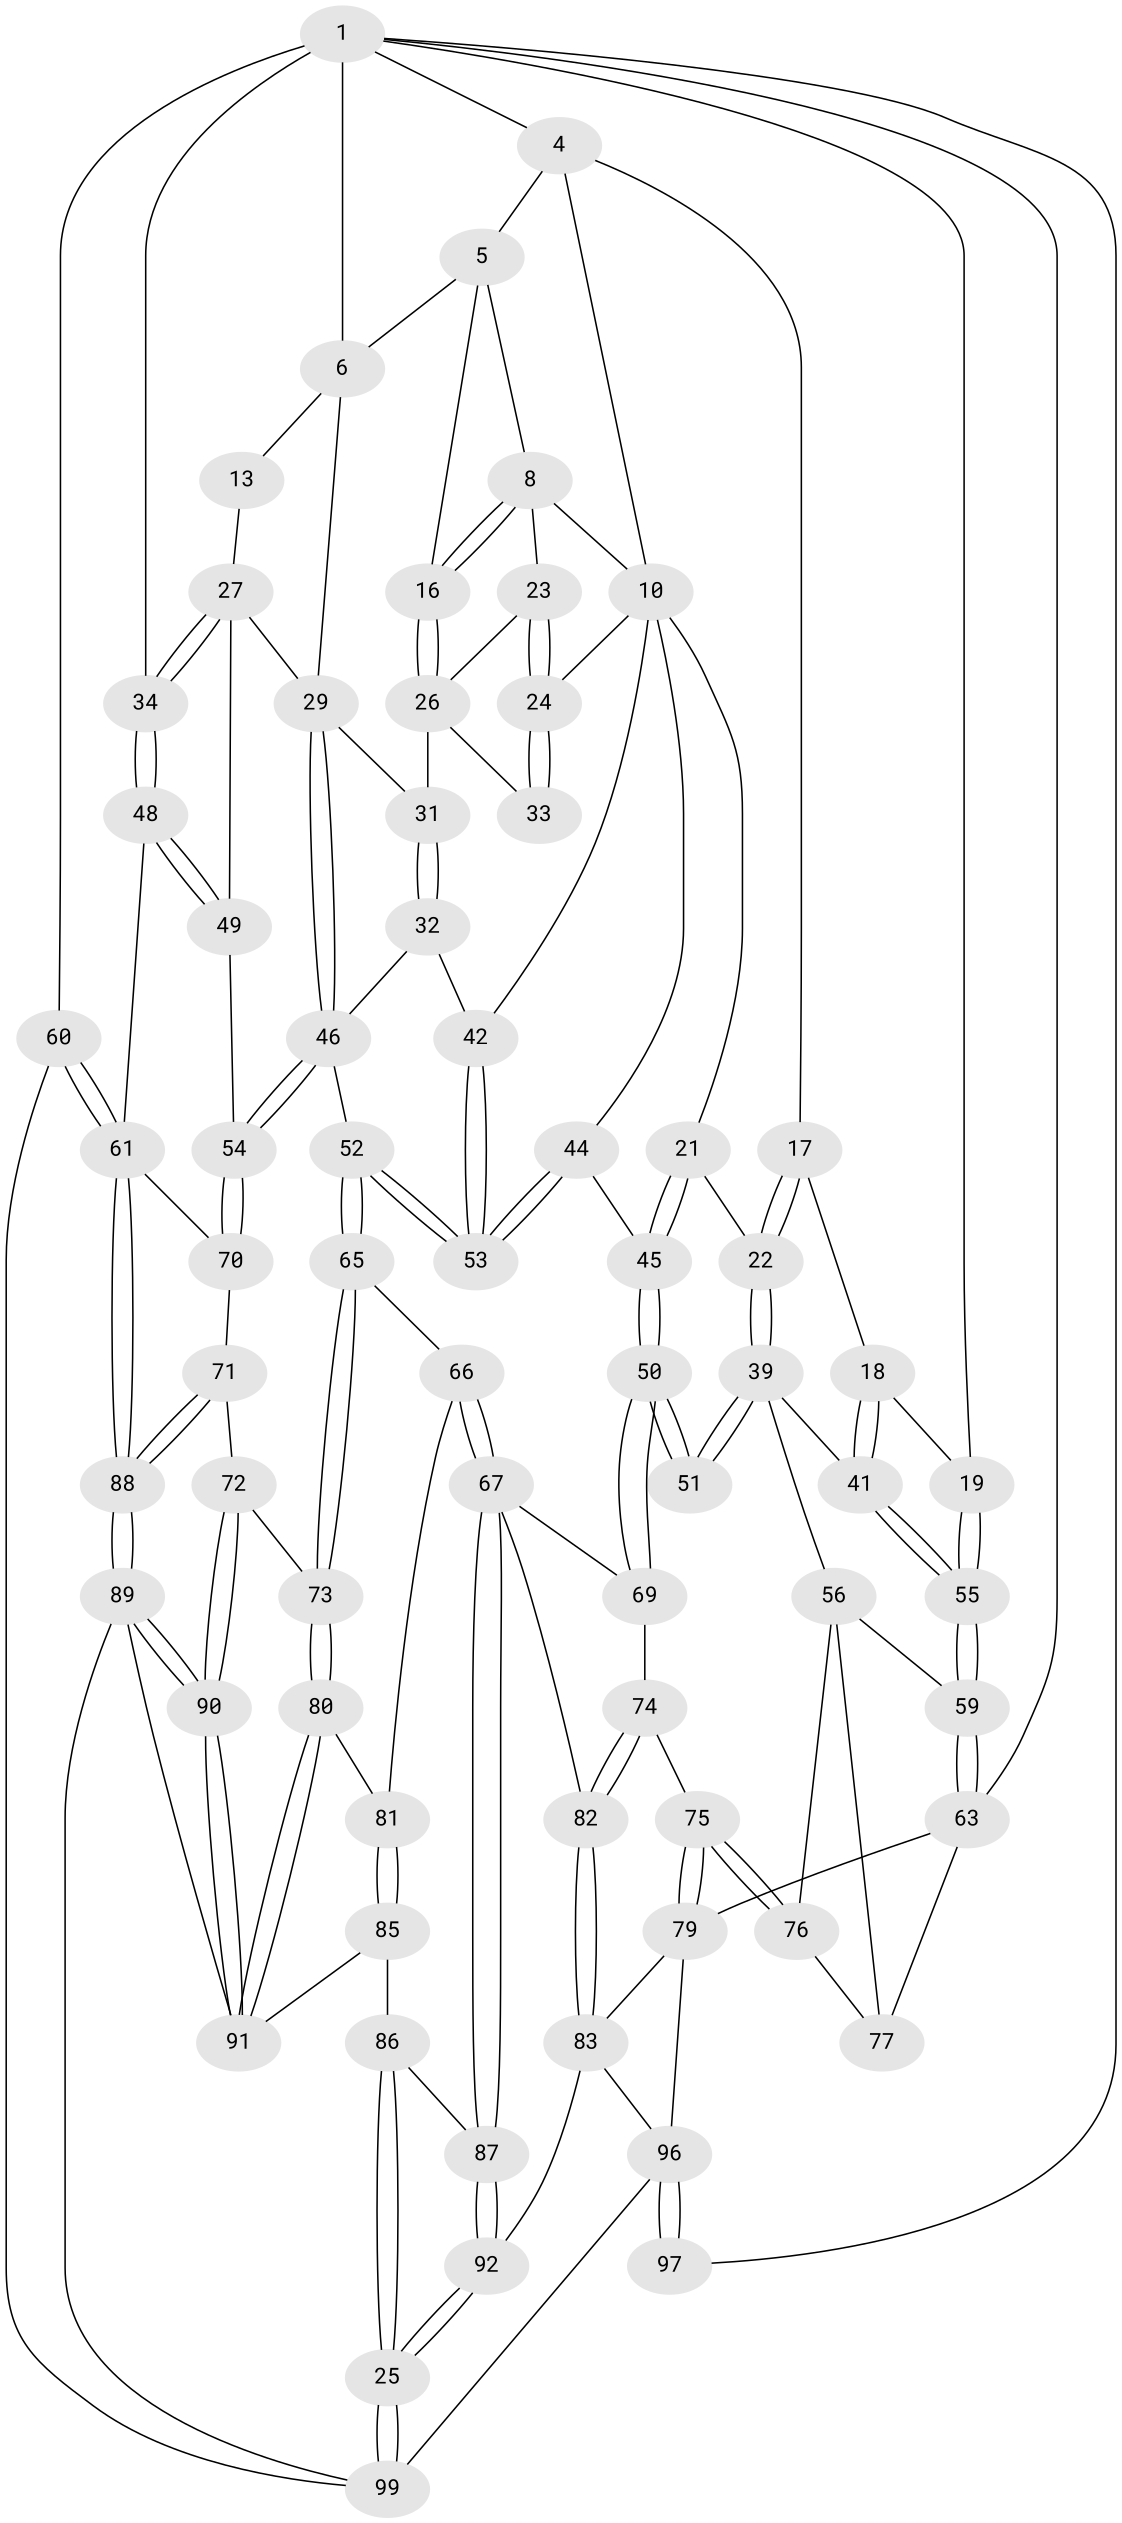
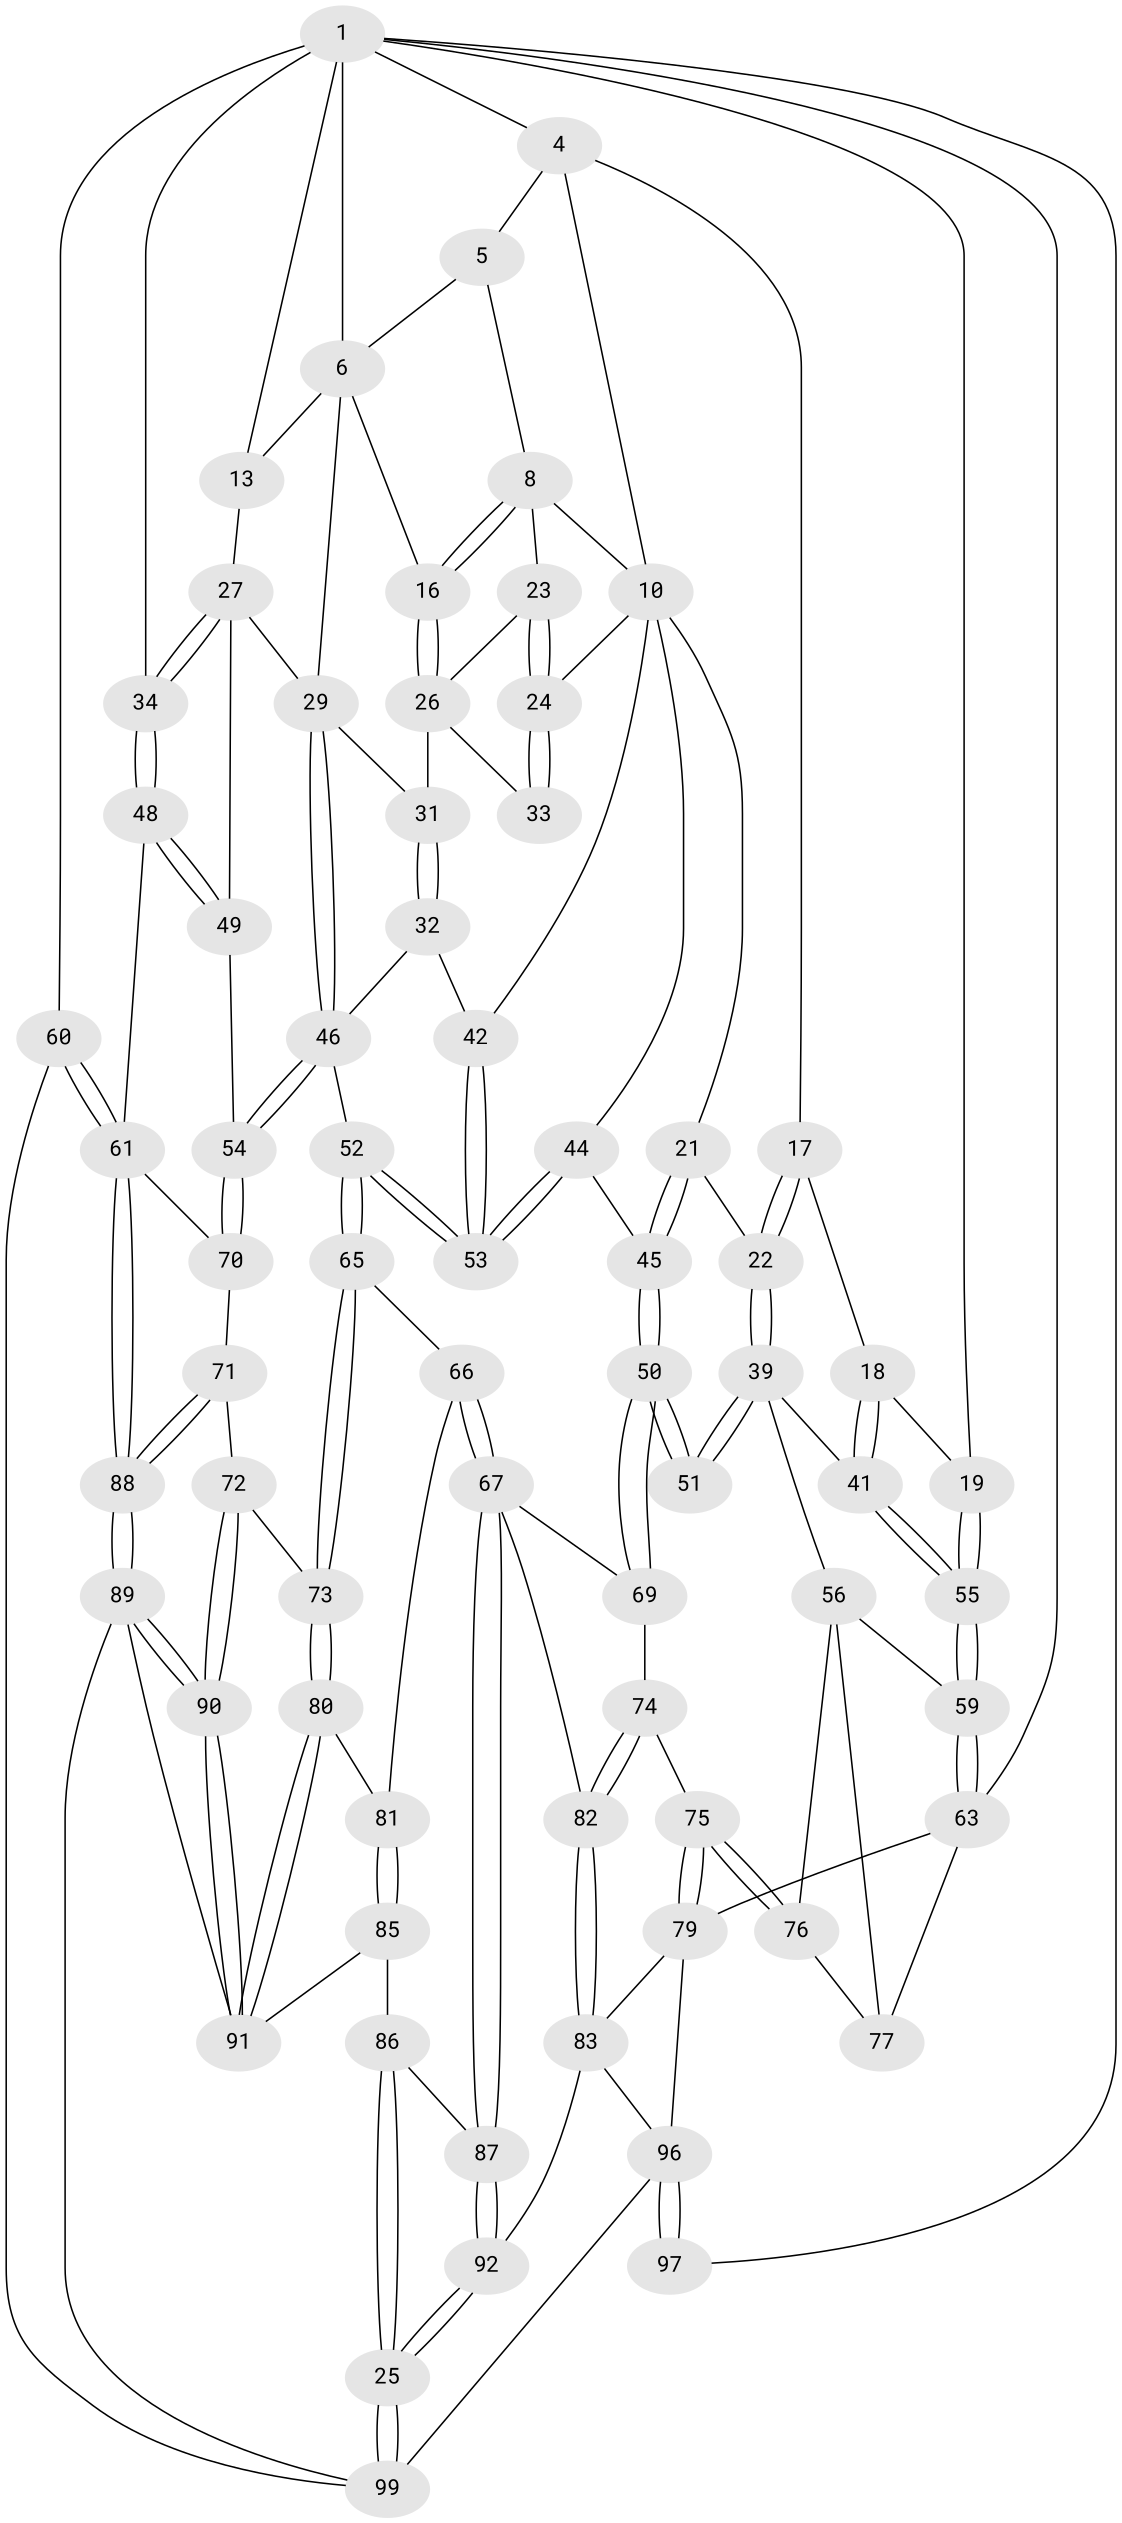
edge "1" -- "13": added
edge "5" -- "16": now "6" -- "16"
